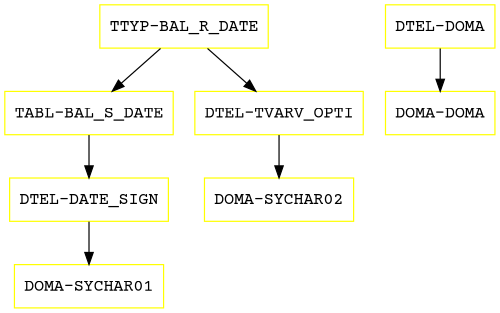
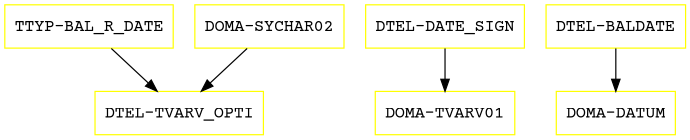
node "DTEL-DOMA": label "DTEL-DOMA" -> "DTEL-BALDATE"
node "TABL-BAL_S_DATE": removed
node "DOMA-DOMA": label "DOMA-DOMA" -> "DOMA-DATUM"
edge "DTEL-TVARV_OPTI" -> "DOMA-SYCHAR02": reversed
node "DOMA-SYCHAR01": label "DOMA-SYCHAR01" -> "DOMA-TVARV01"
